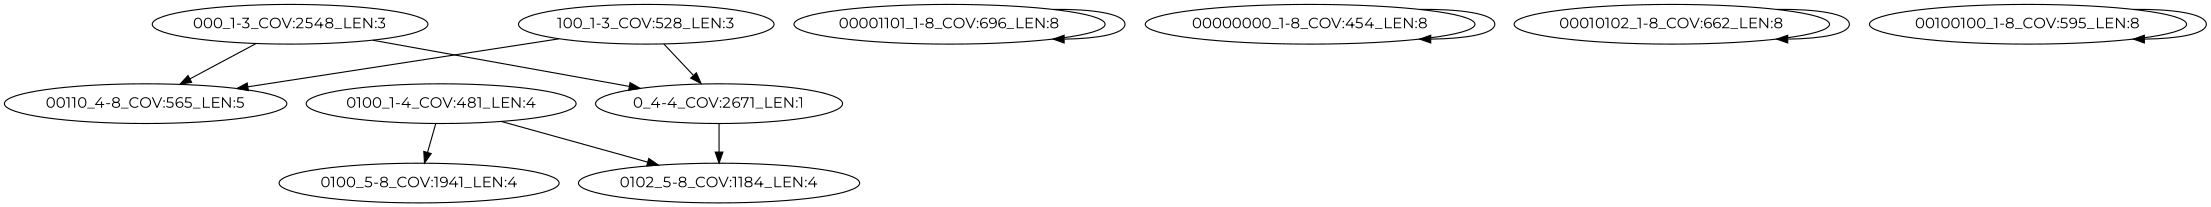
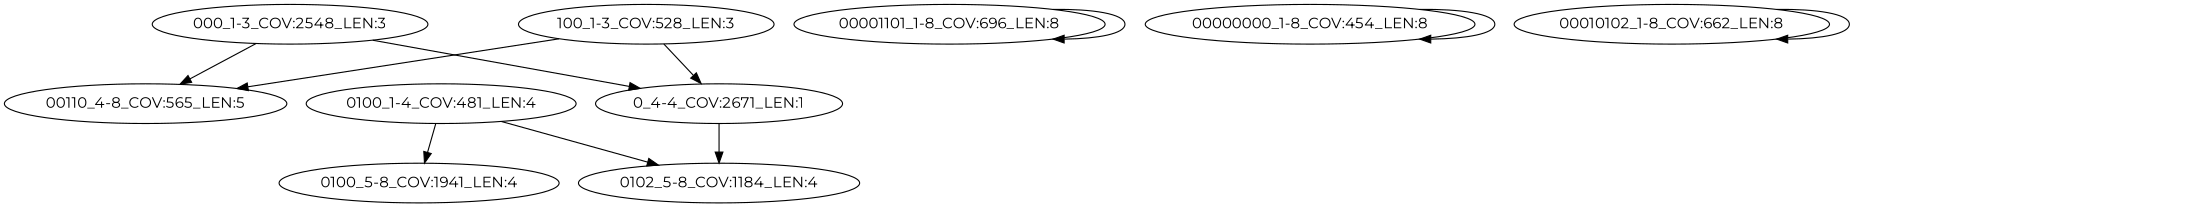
node "00100100_1-8_COV:595_LEN:8": removed
